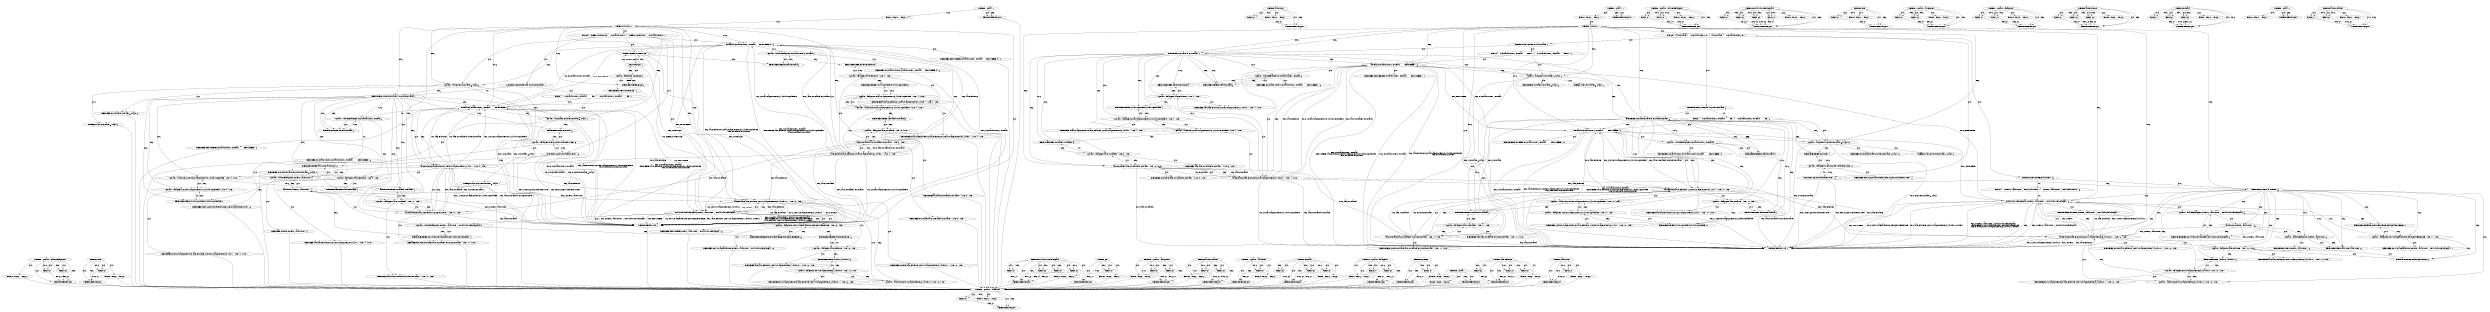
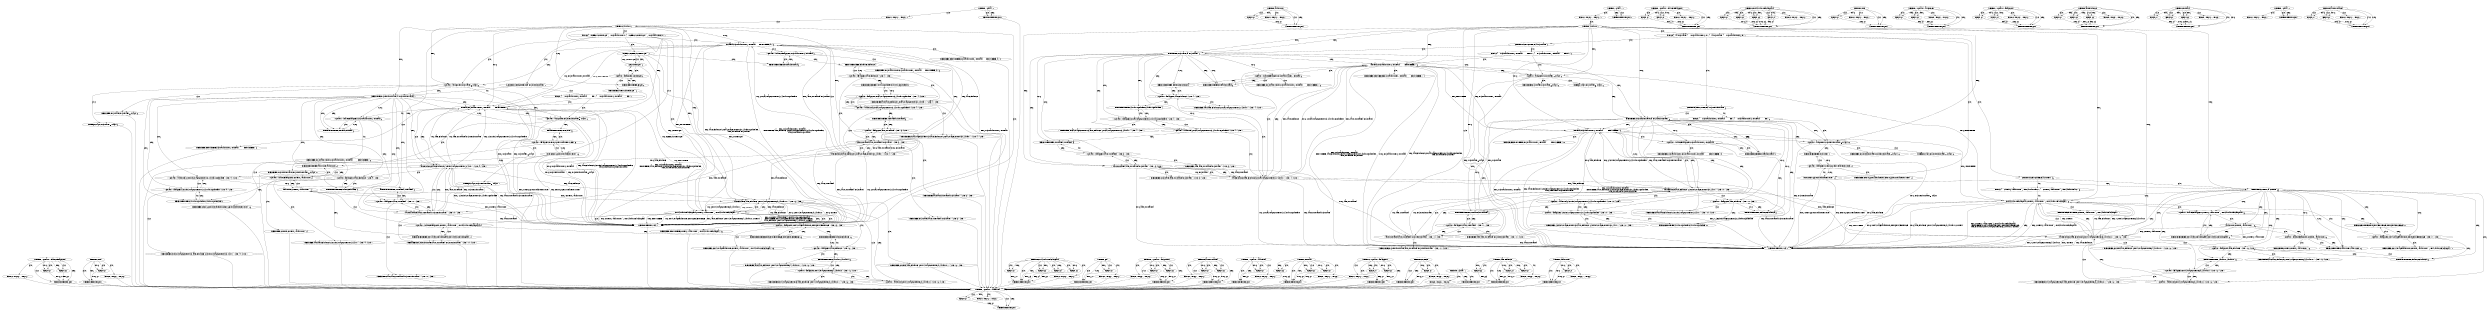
edge "(<operator>.fieldAccess,context_.get)" -> "(FIELD_IDENTIFIER,get,get)": label "HERE: " -> "AST: "
